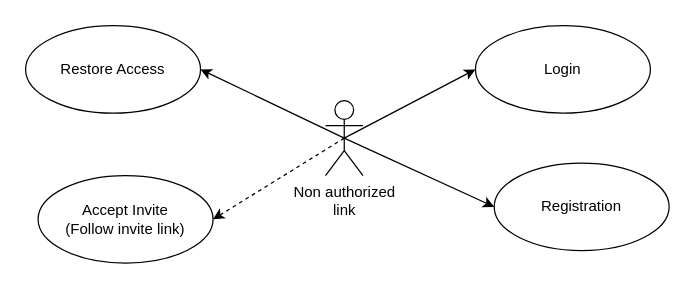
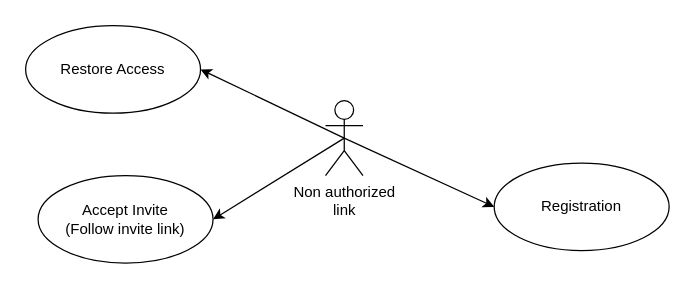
node "Login": removed
edge "Non authorized link" -> "Login": removed
edge "Non authorized link" -> "Accept Invite (Follow invite link)": style dashed -> solid
